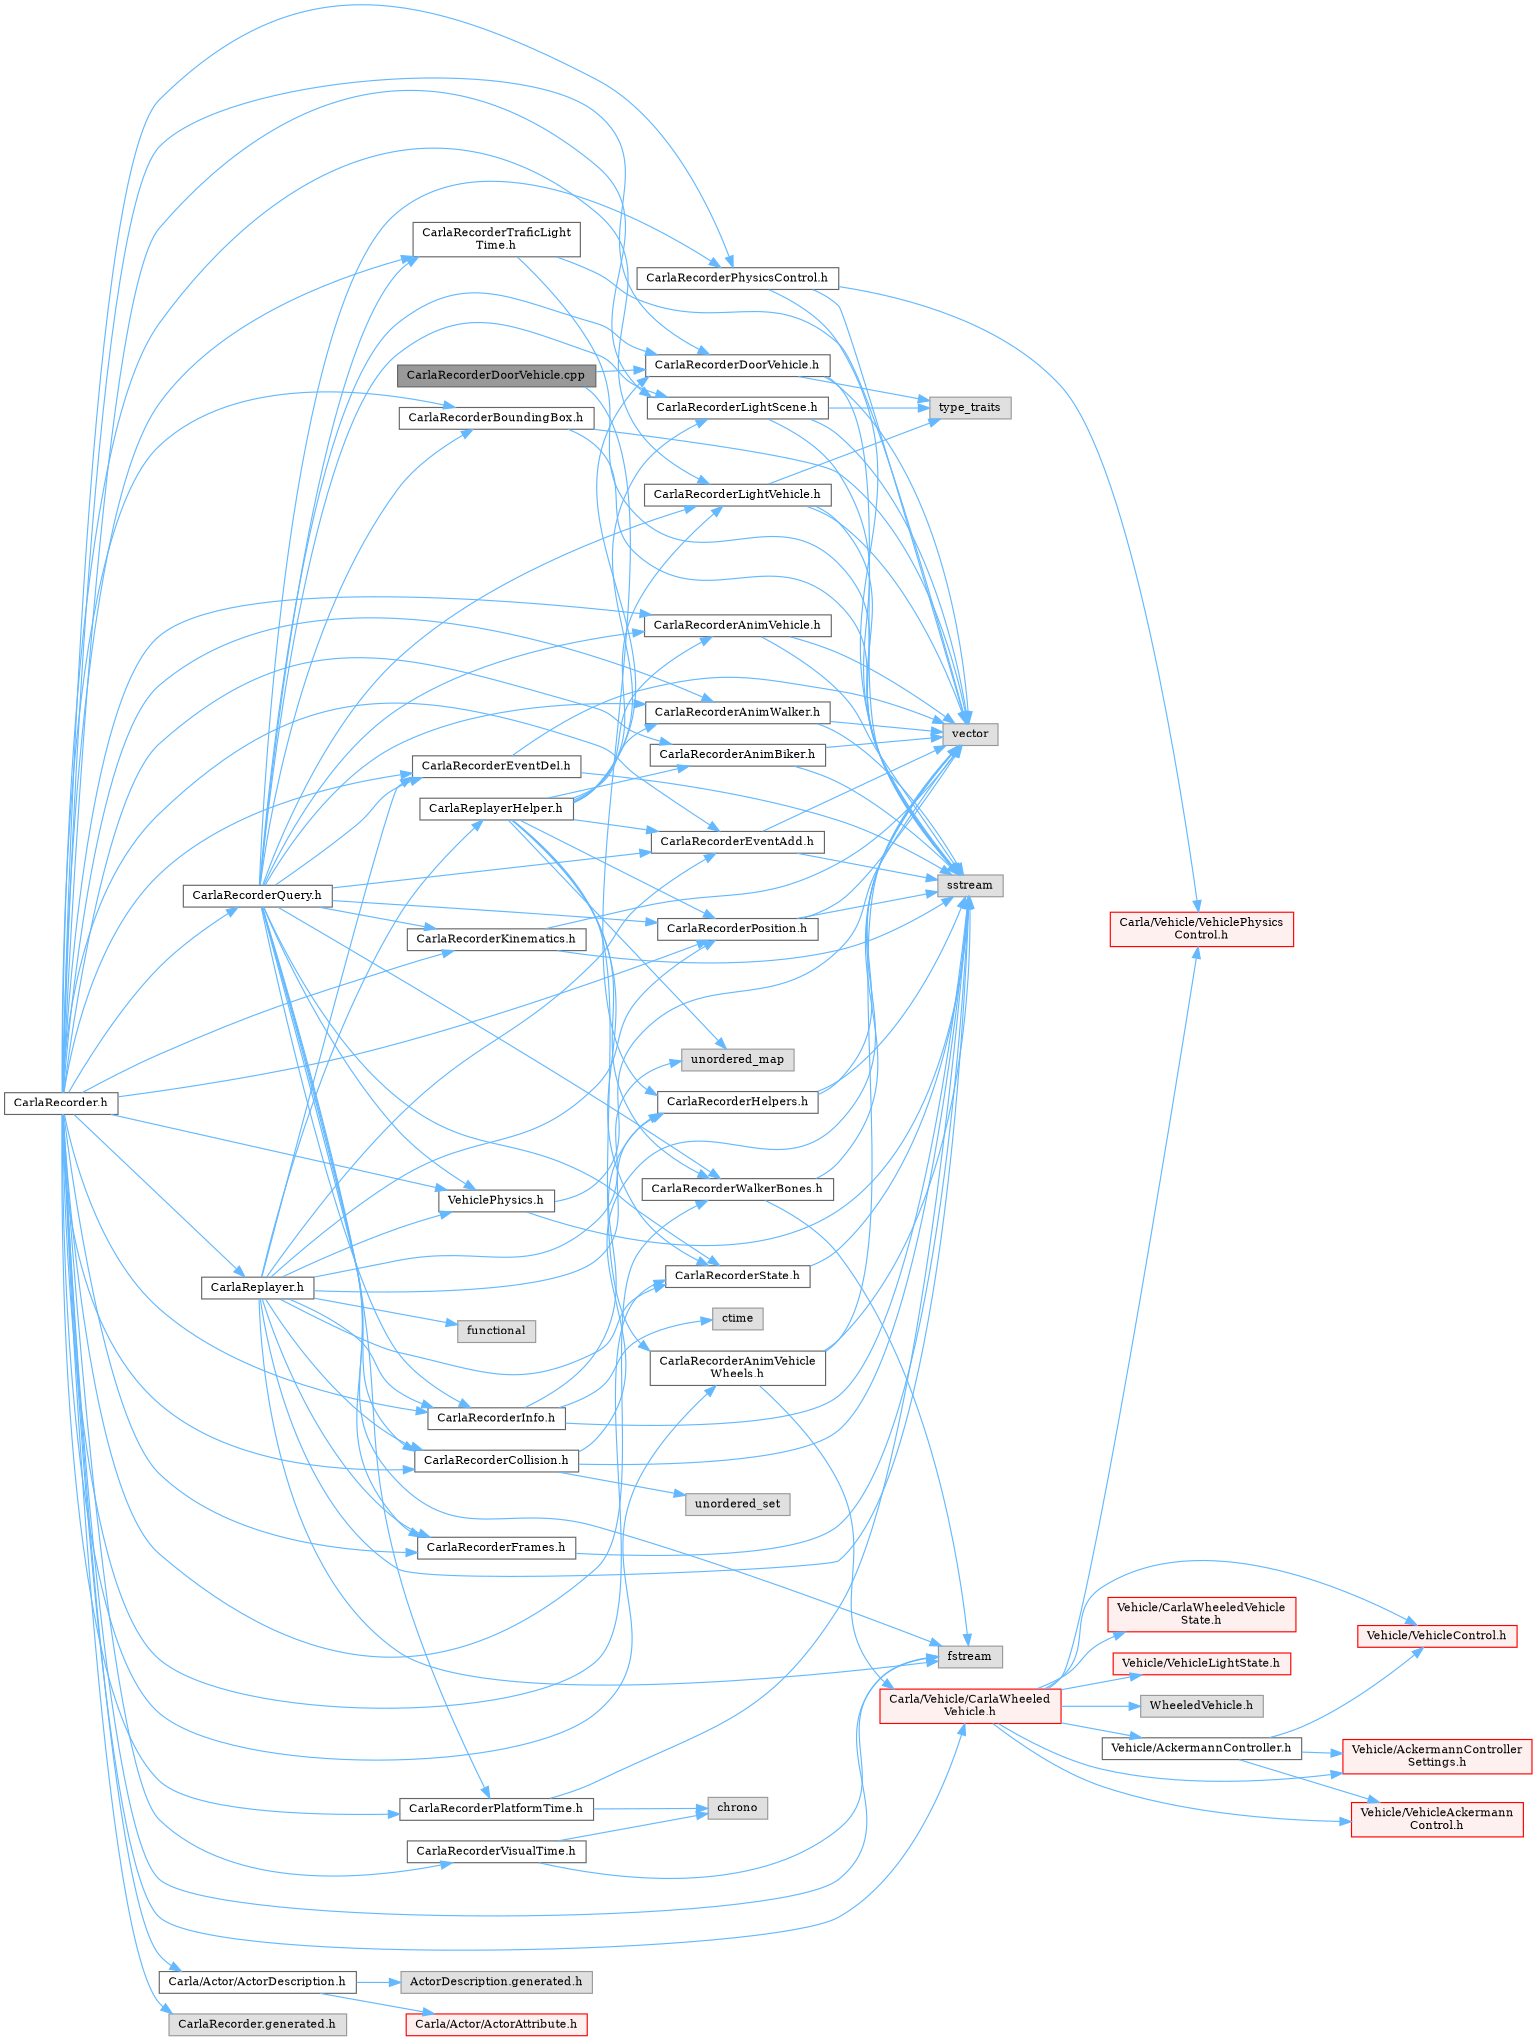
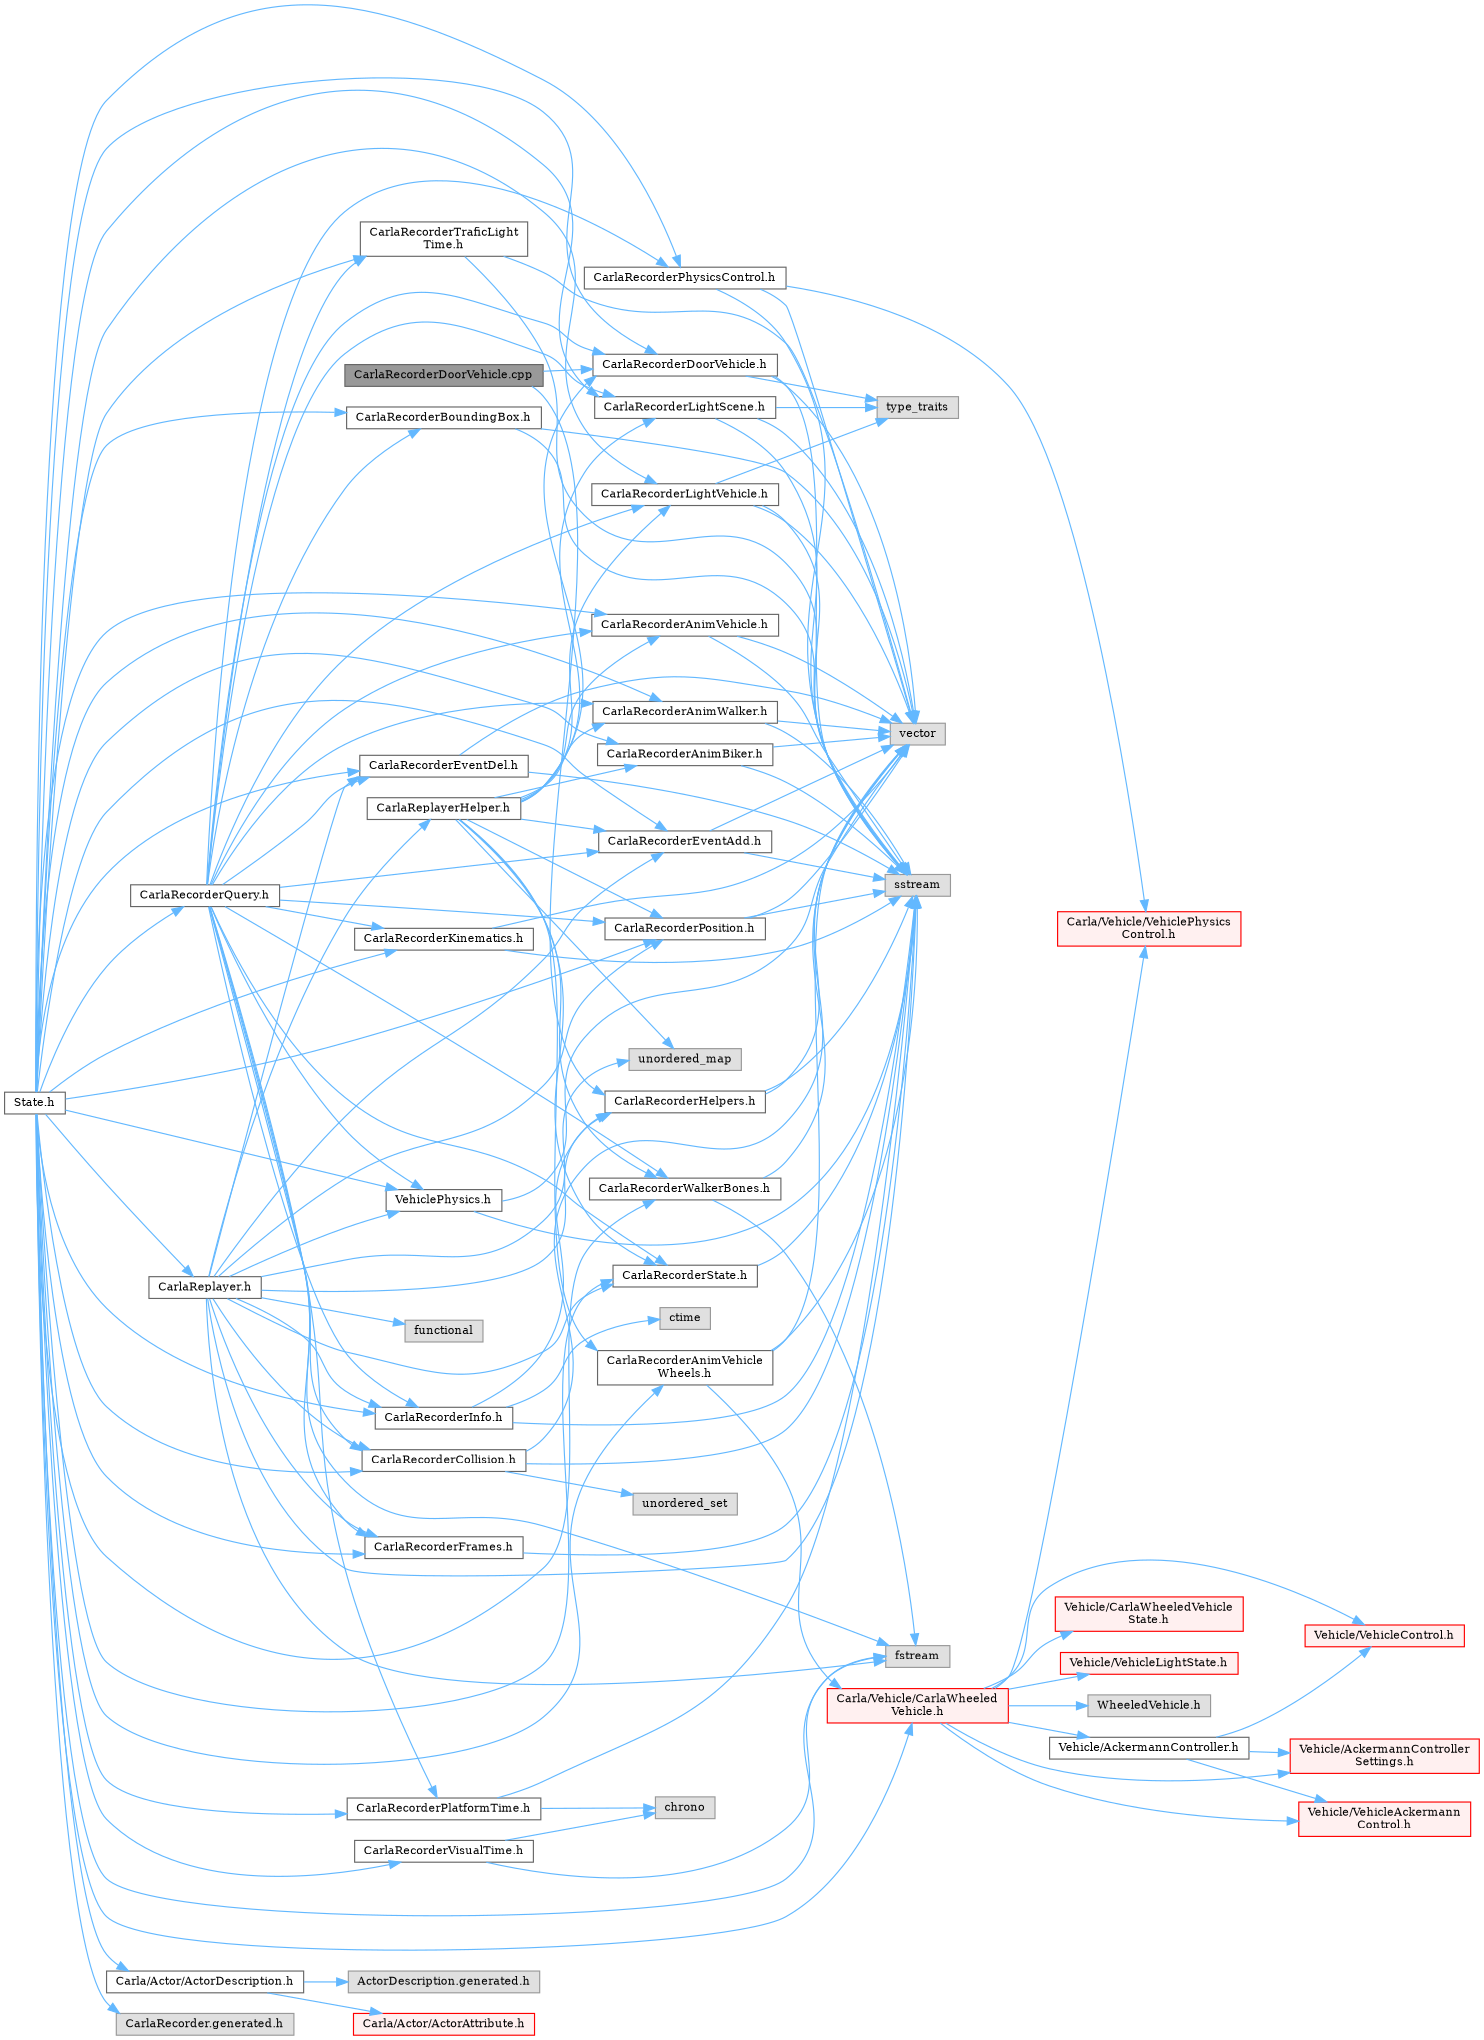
node "CarlaRecorder.h": label "CarlaRecorder.h" -> "State.h"
